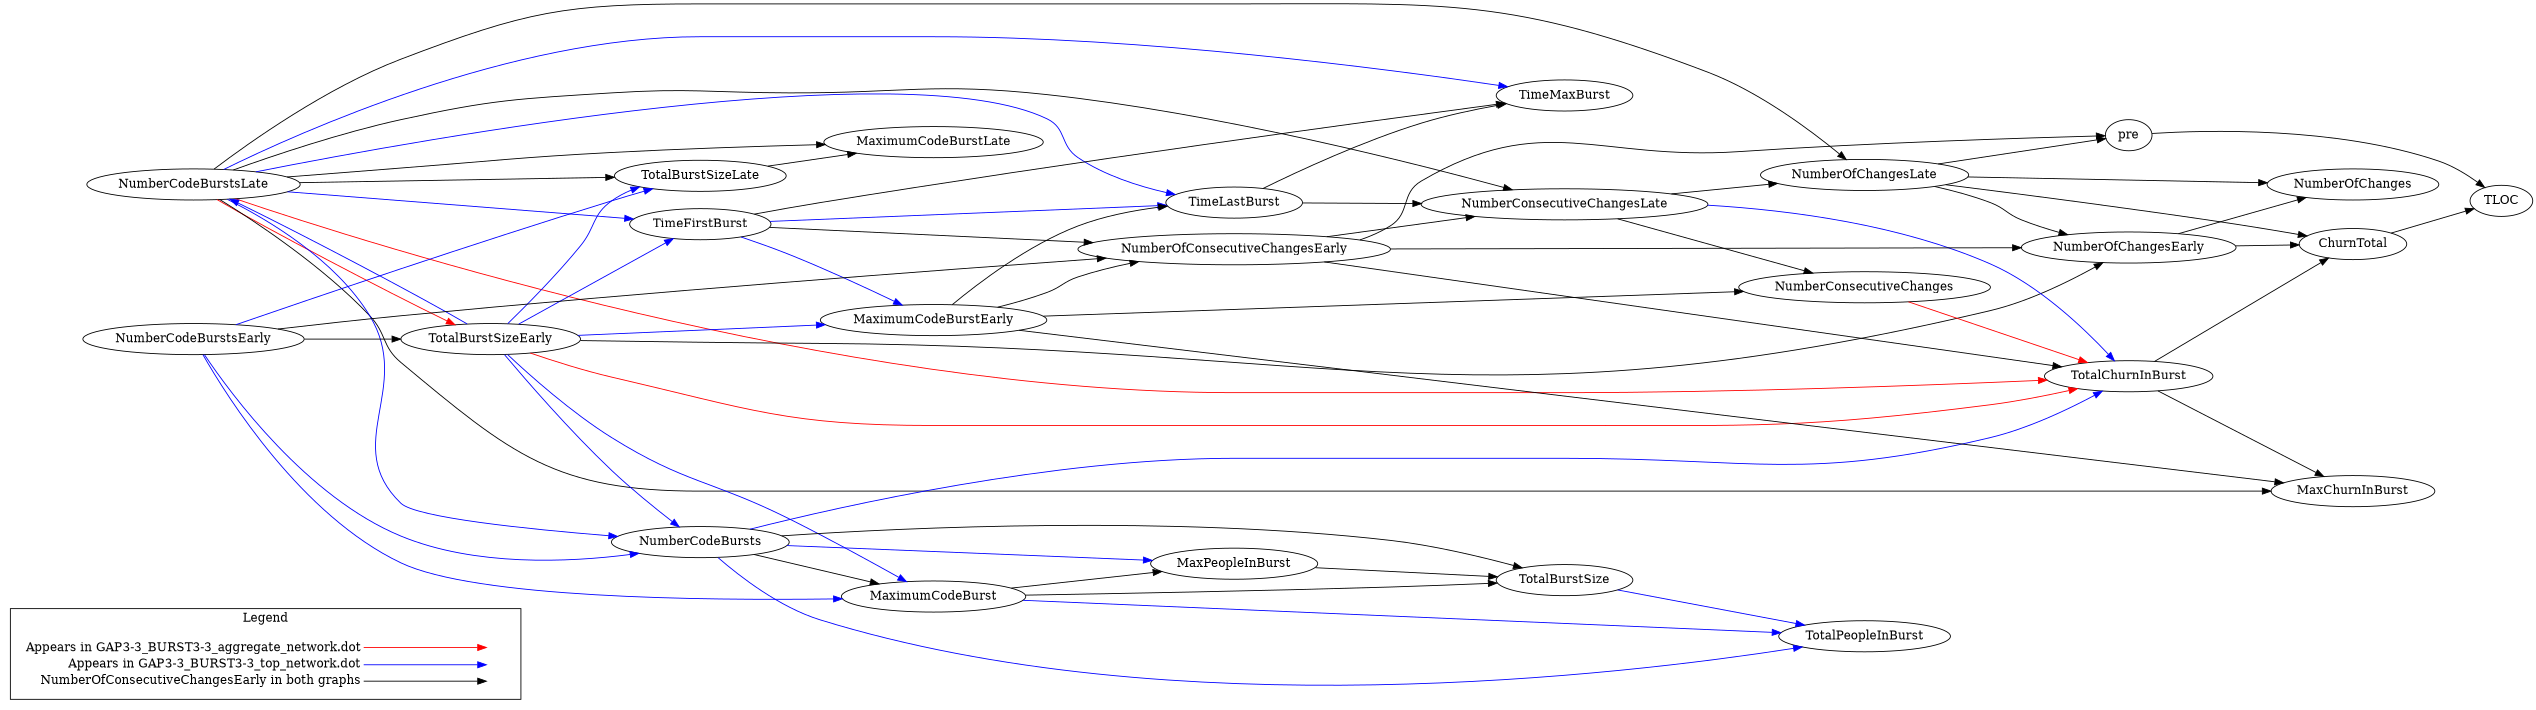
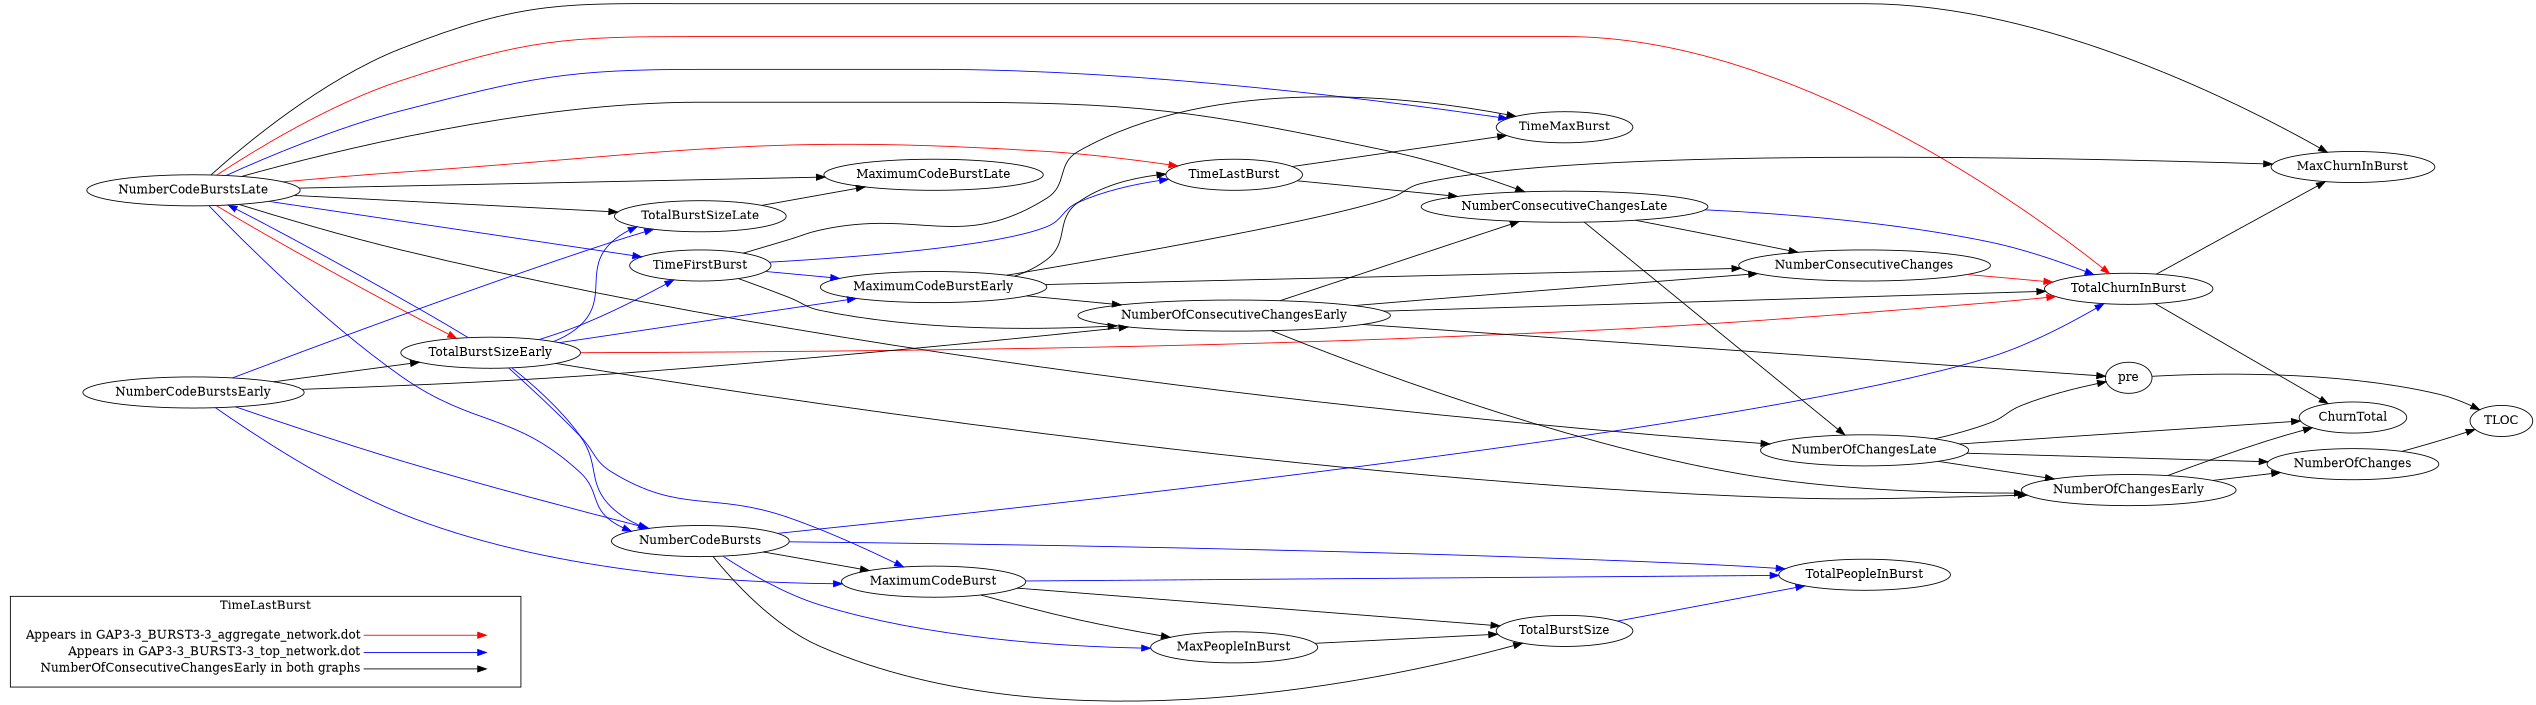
edge "NumberCodeBurstsLate" -> "TimeLastBurst": color blue -> red
edge "ChurnTotal" -> "TLOC": now "NumberOfChanges" -> "TLOC"
edge "NumberOfConsecutiveChangesEarly" -> "NumberConsecutiveChanges": added
cluster "Legend": label "Legend" -> "TimeLastBurst"
